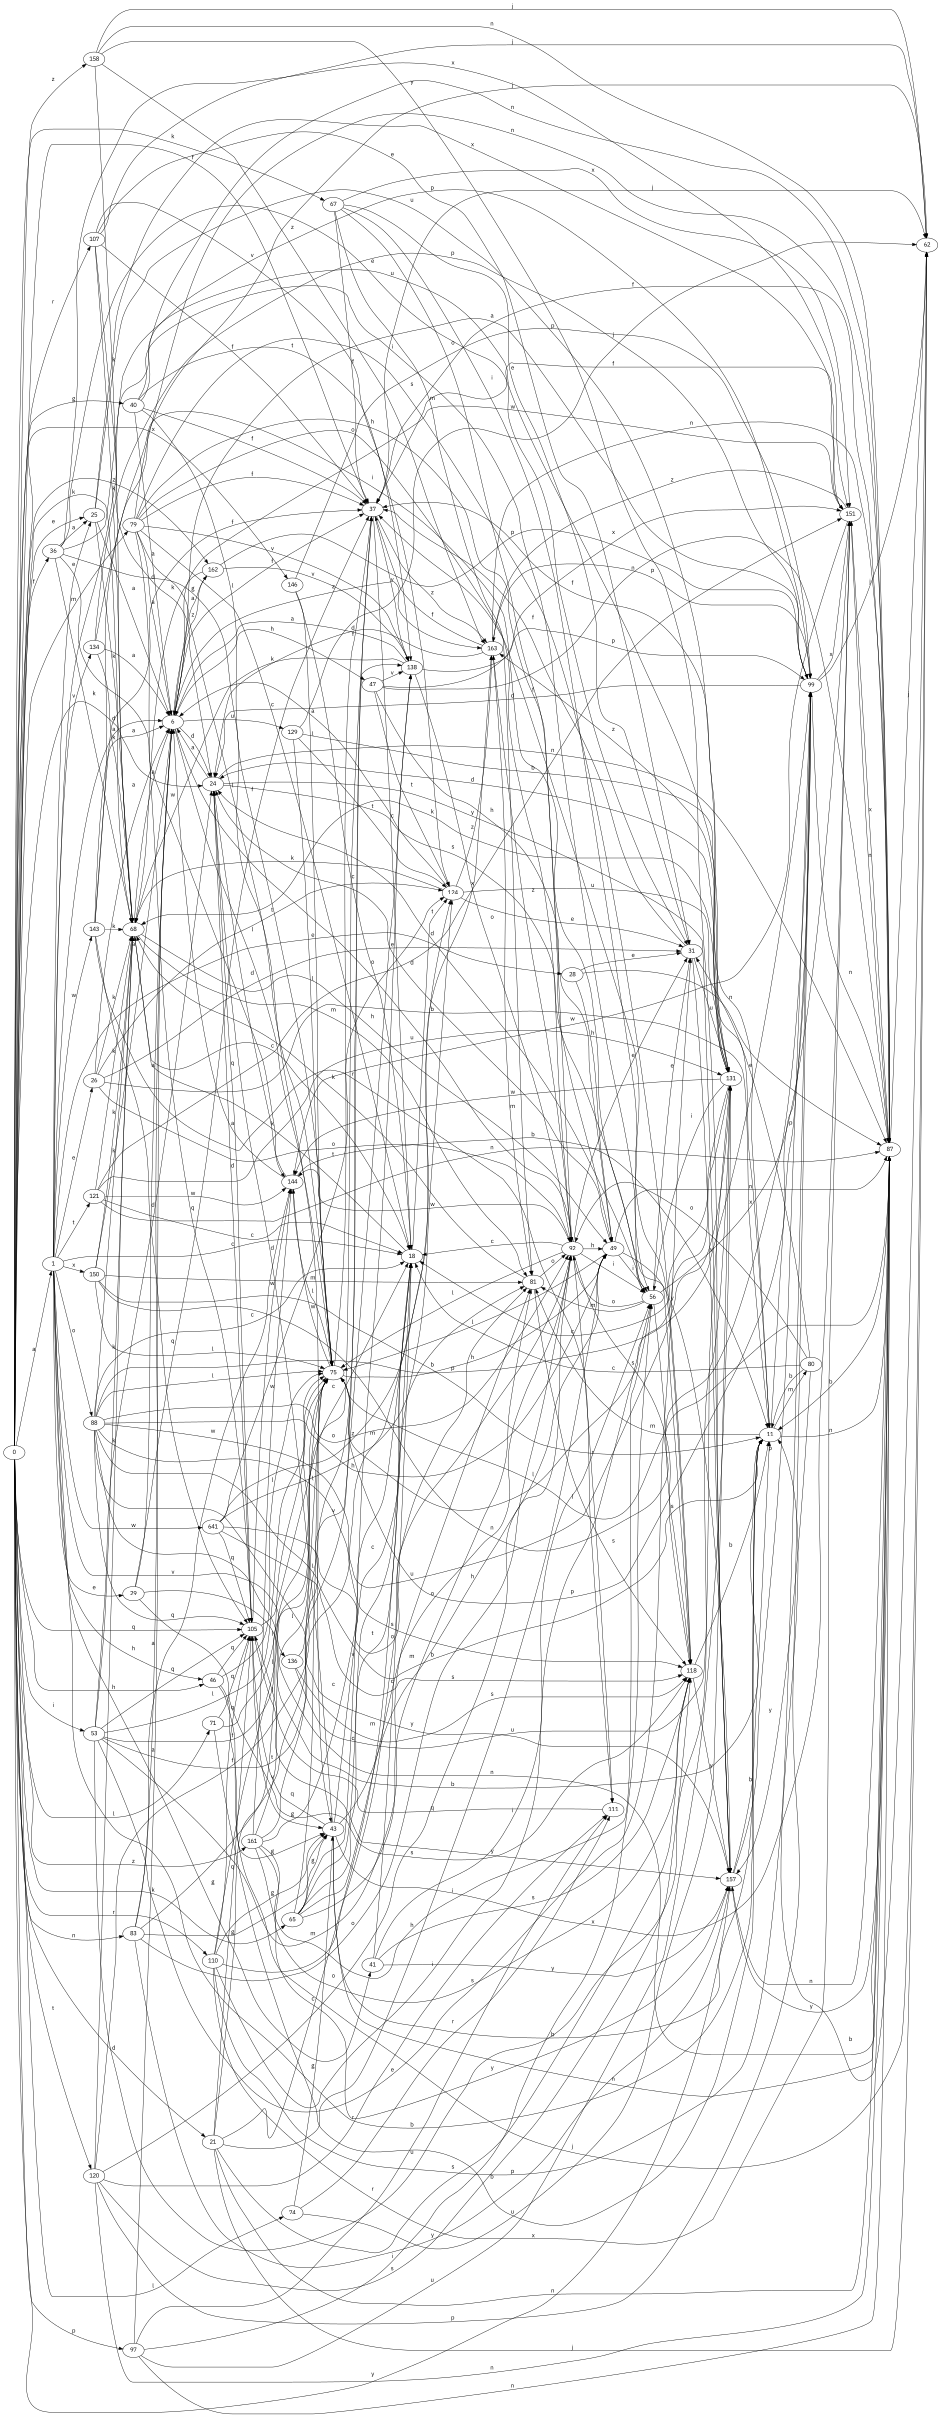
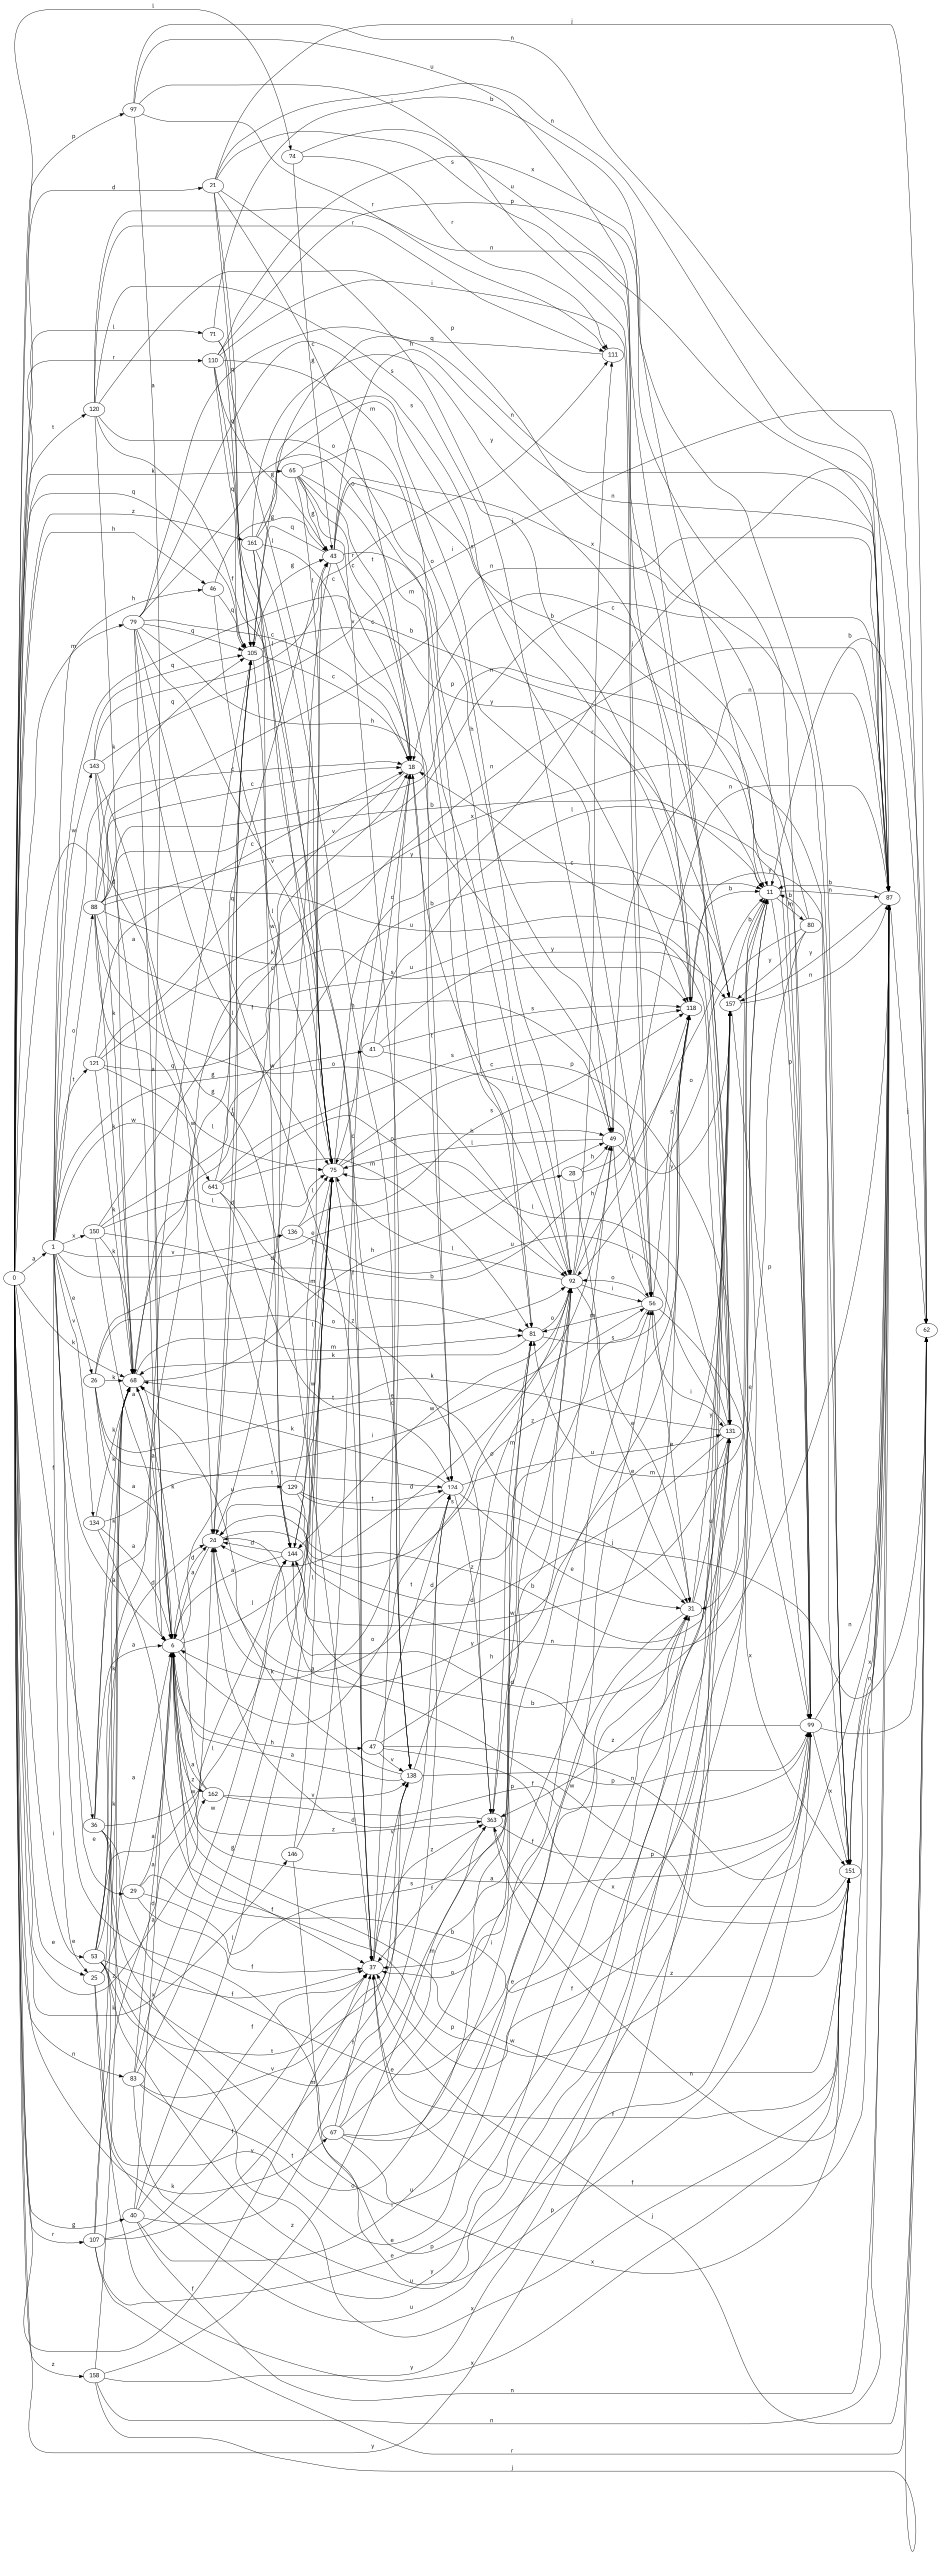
edge "107" -> "62": label "j" -> "r"
edge "36" -> "25": now "36" -> "6"
node "163": label "163" -> "363"
edge "118" -> "157": now "118" -> "151"
edge "46" -> "62": now "75" -> "62"
